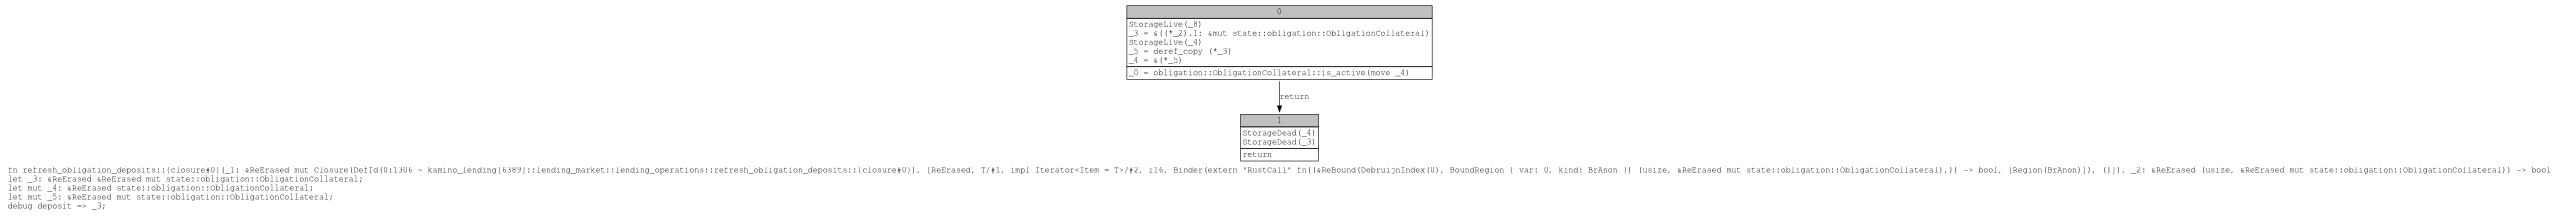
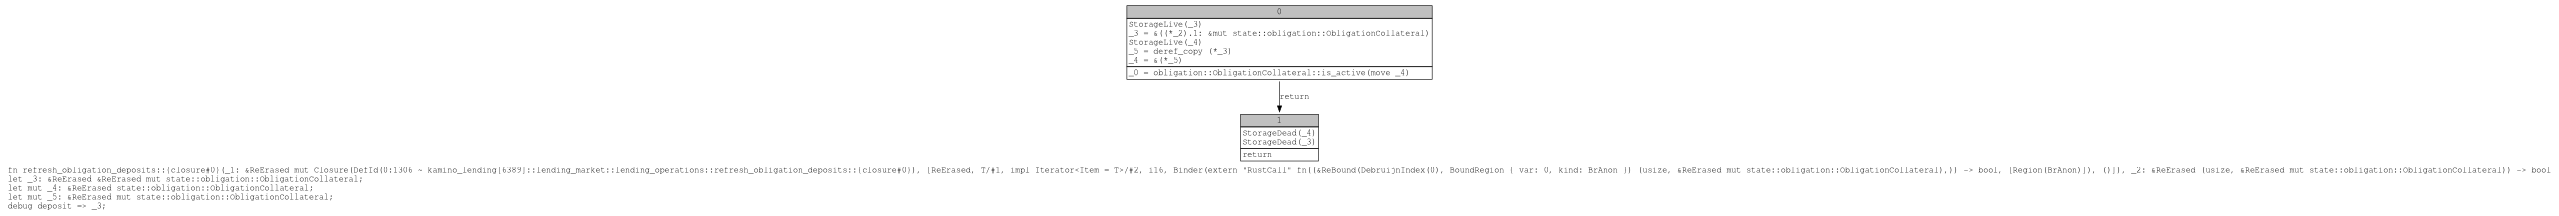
node "0": text "StorageLive(_8)" -> "StorageLive(_3)"
